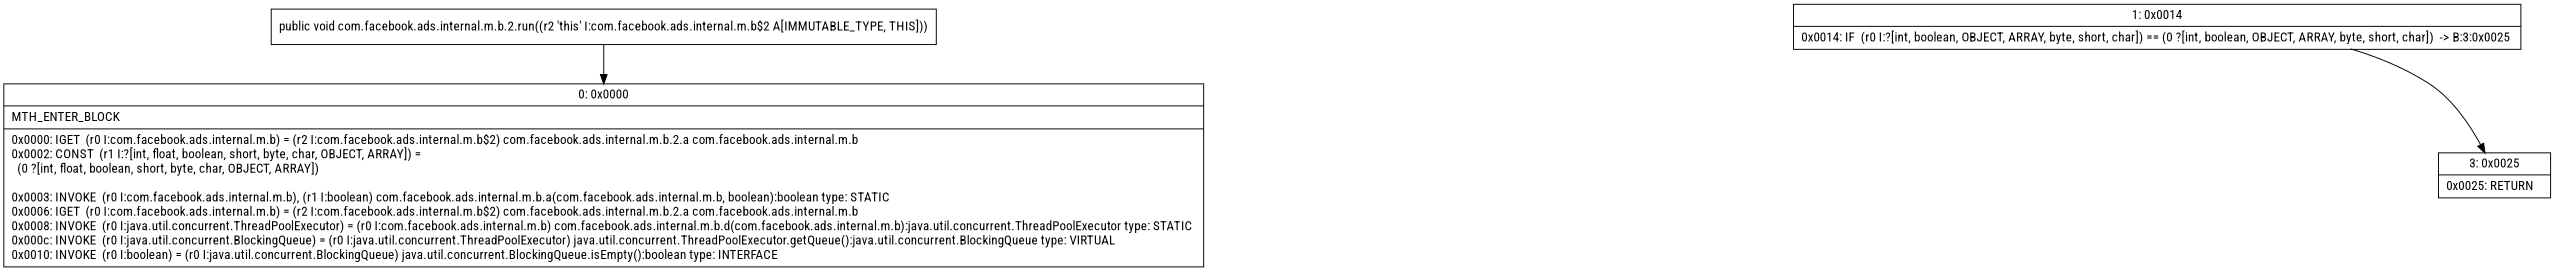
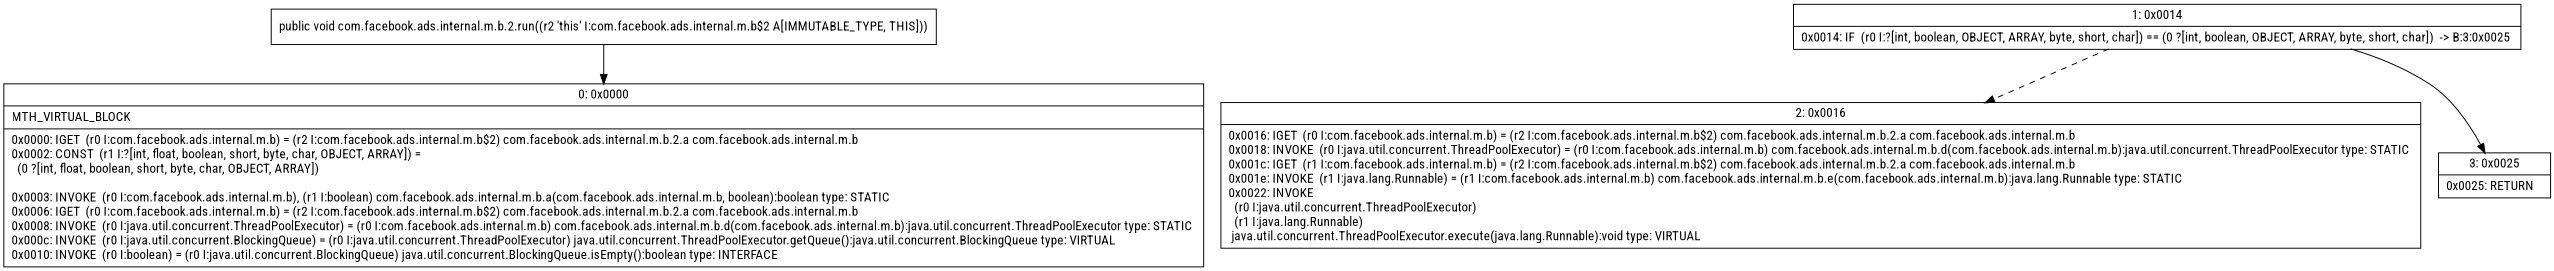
node "0: 0x0000": text "MTH_ENTER_BLOCK" -> "MTH_VIRTUAL_BLOCK"
node "2: 0x0016": added
